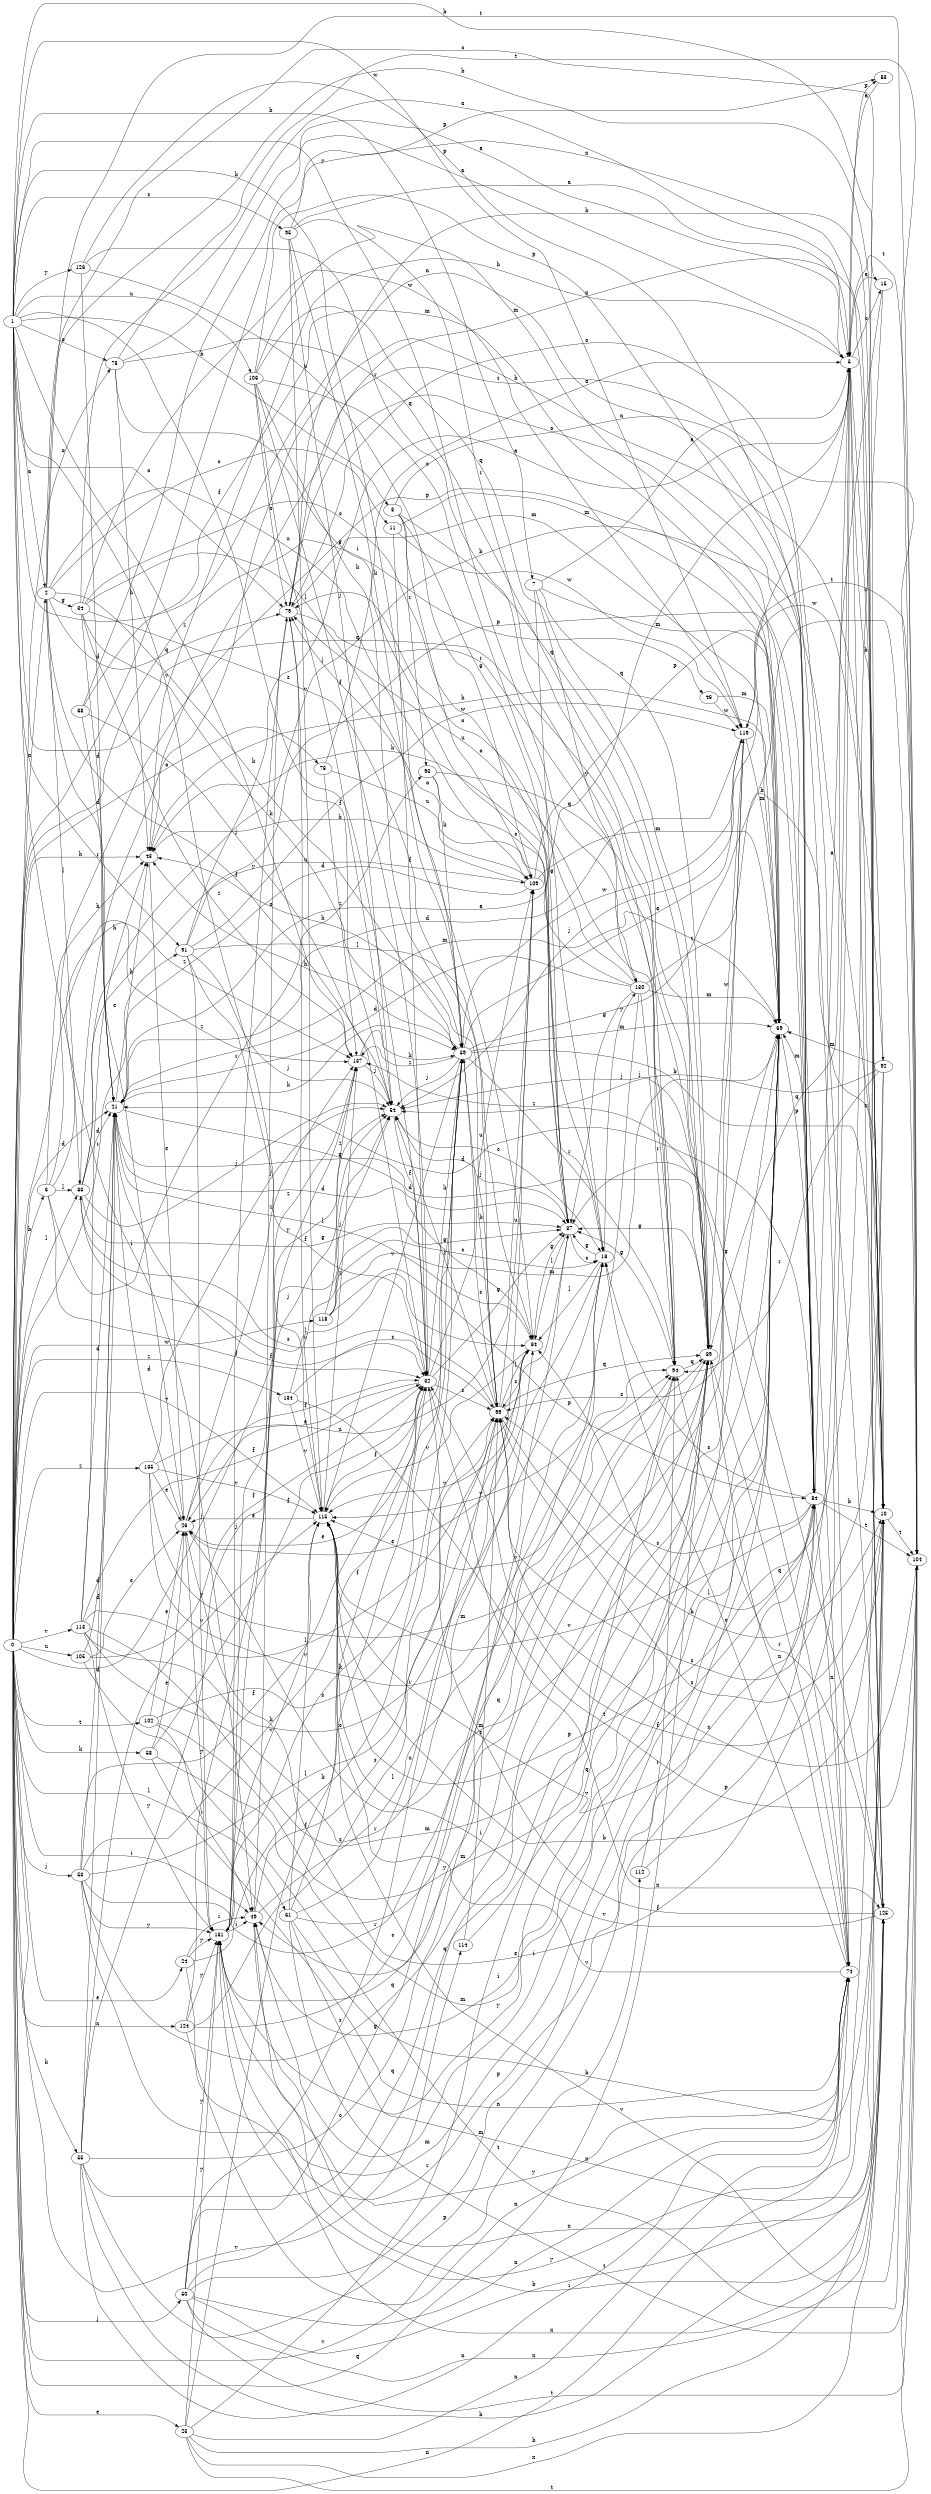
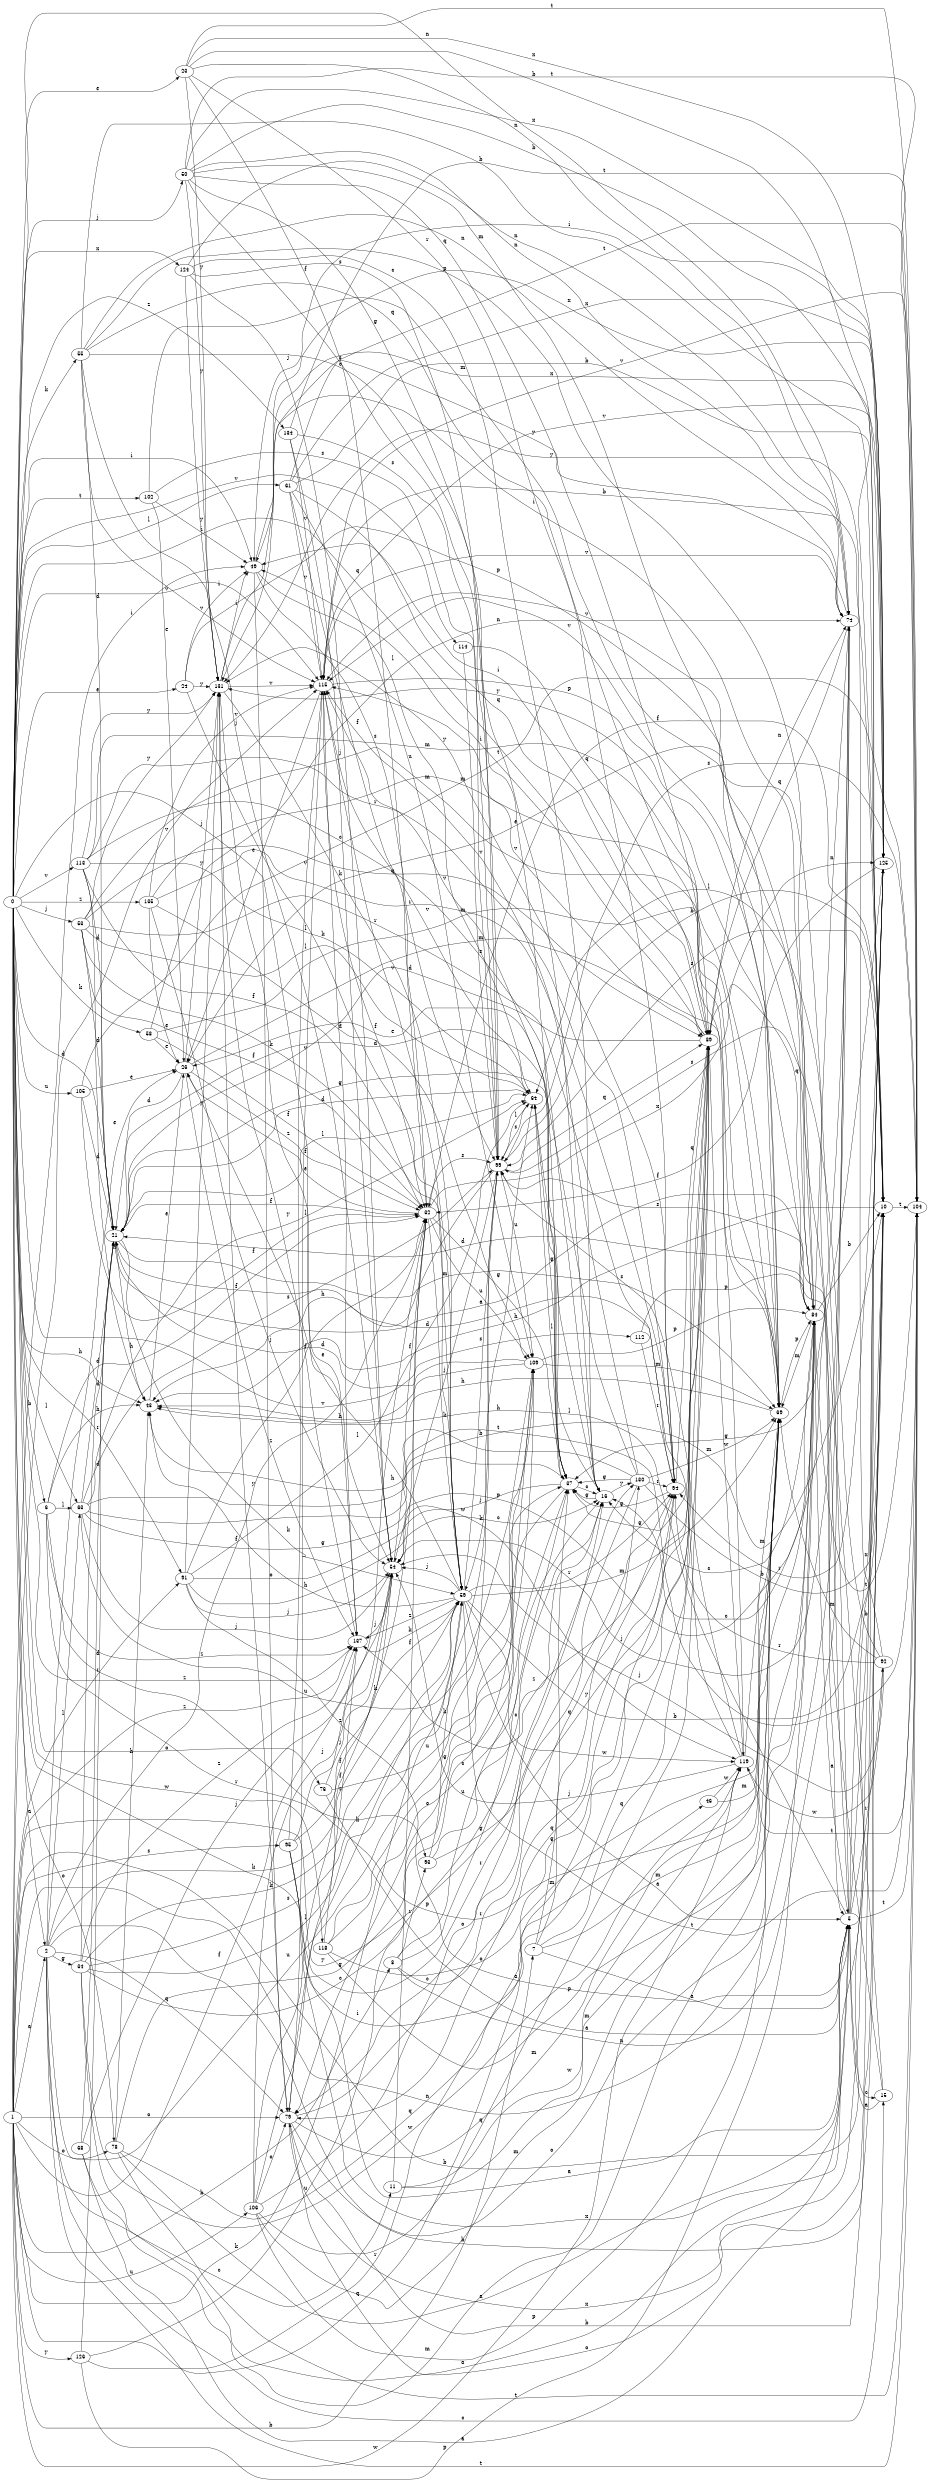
node "83": removed
edge "84" -> "79": reversed
edge "99" -> "63": reversed
